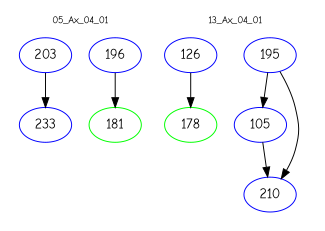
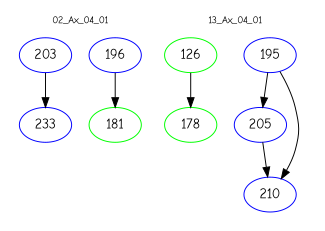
cluster "05_Ax_04_01": label "05_Ax_04_01" -> "02_Ax_04_01"
node "126": color blue -> green
node "105": label "105" -> "205"
